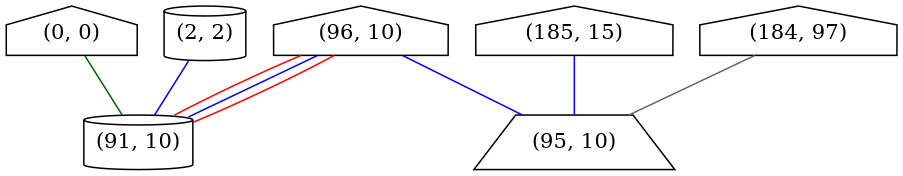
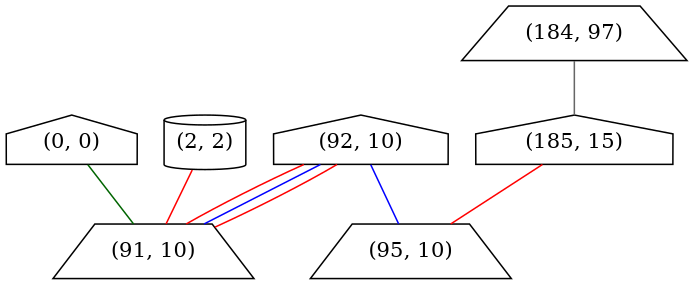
node "(96, 10)": label "(96, 10)" -> "(92, 10)"
node "(184, 97)": shape house -> trapezium
edge "(185, 15)" -- "(95, 10)": color blue -> red
edge "(184, 97)" -- "(95, 10)": now "(184, 97)" -- "(185, 15)"
edge "(2, 2)" -- "(91, 10)": color blue -> red
node "(91, 10)": shape cylinder -> trapezium
